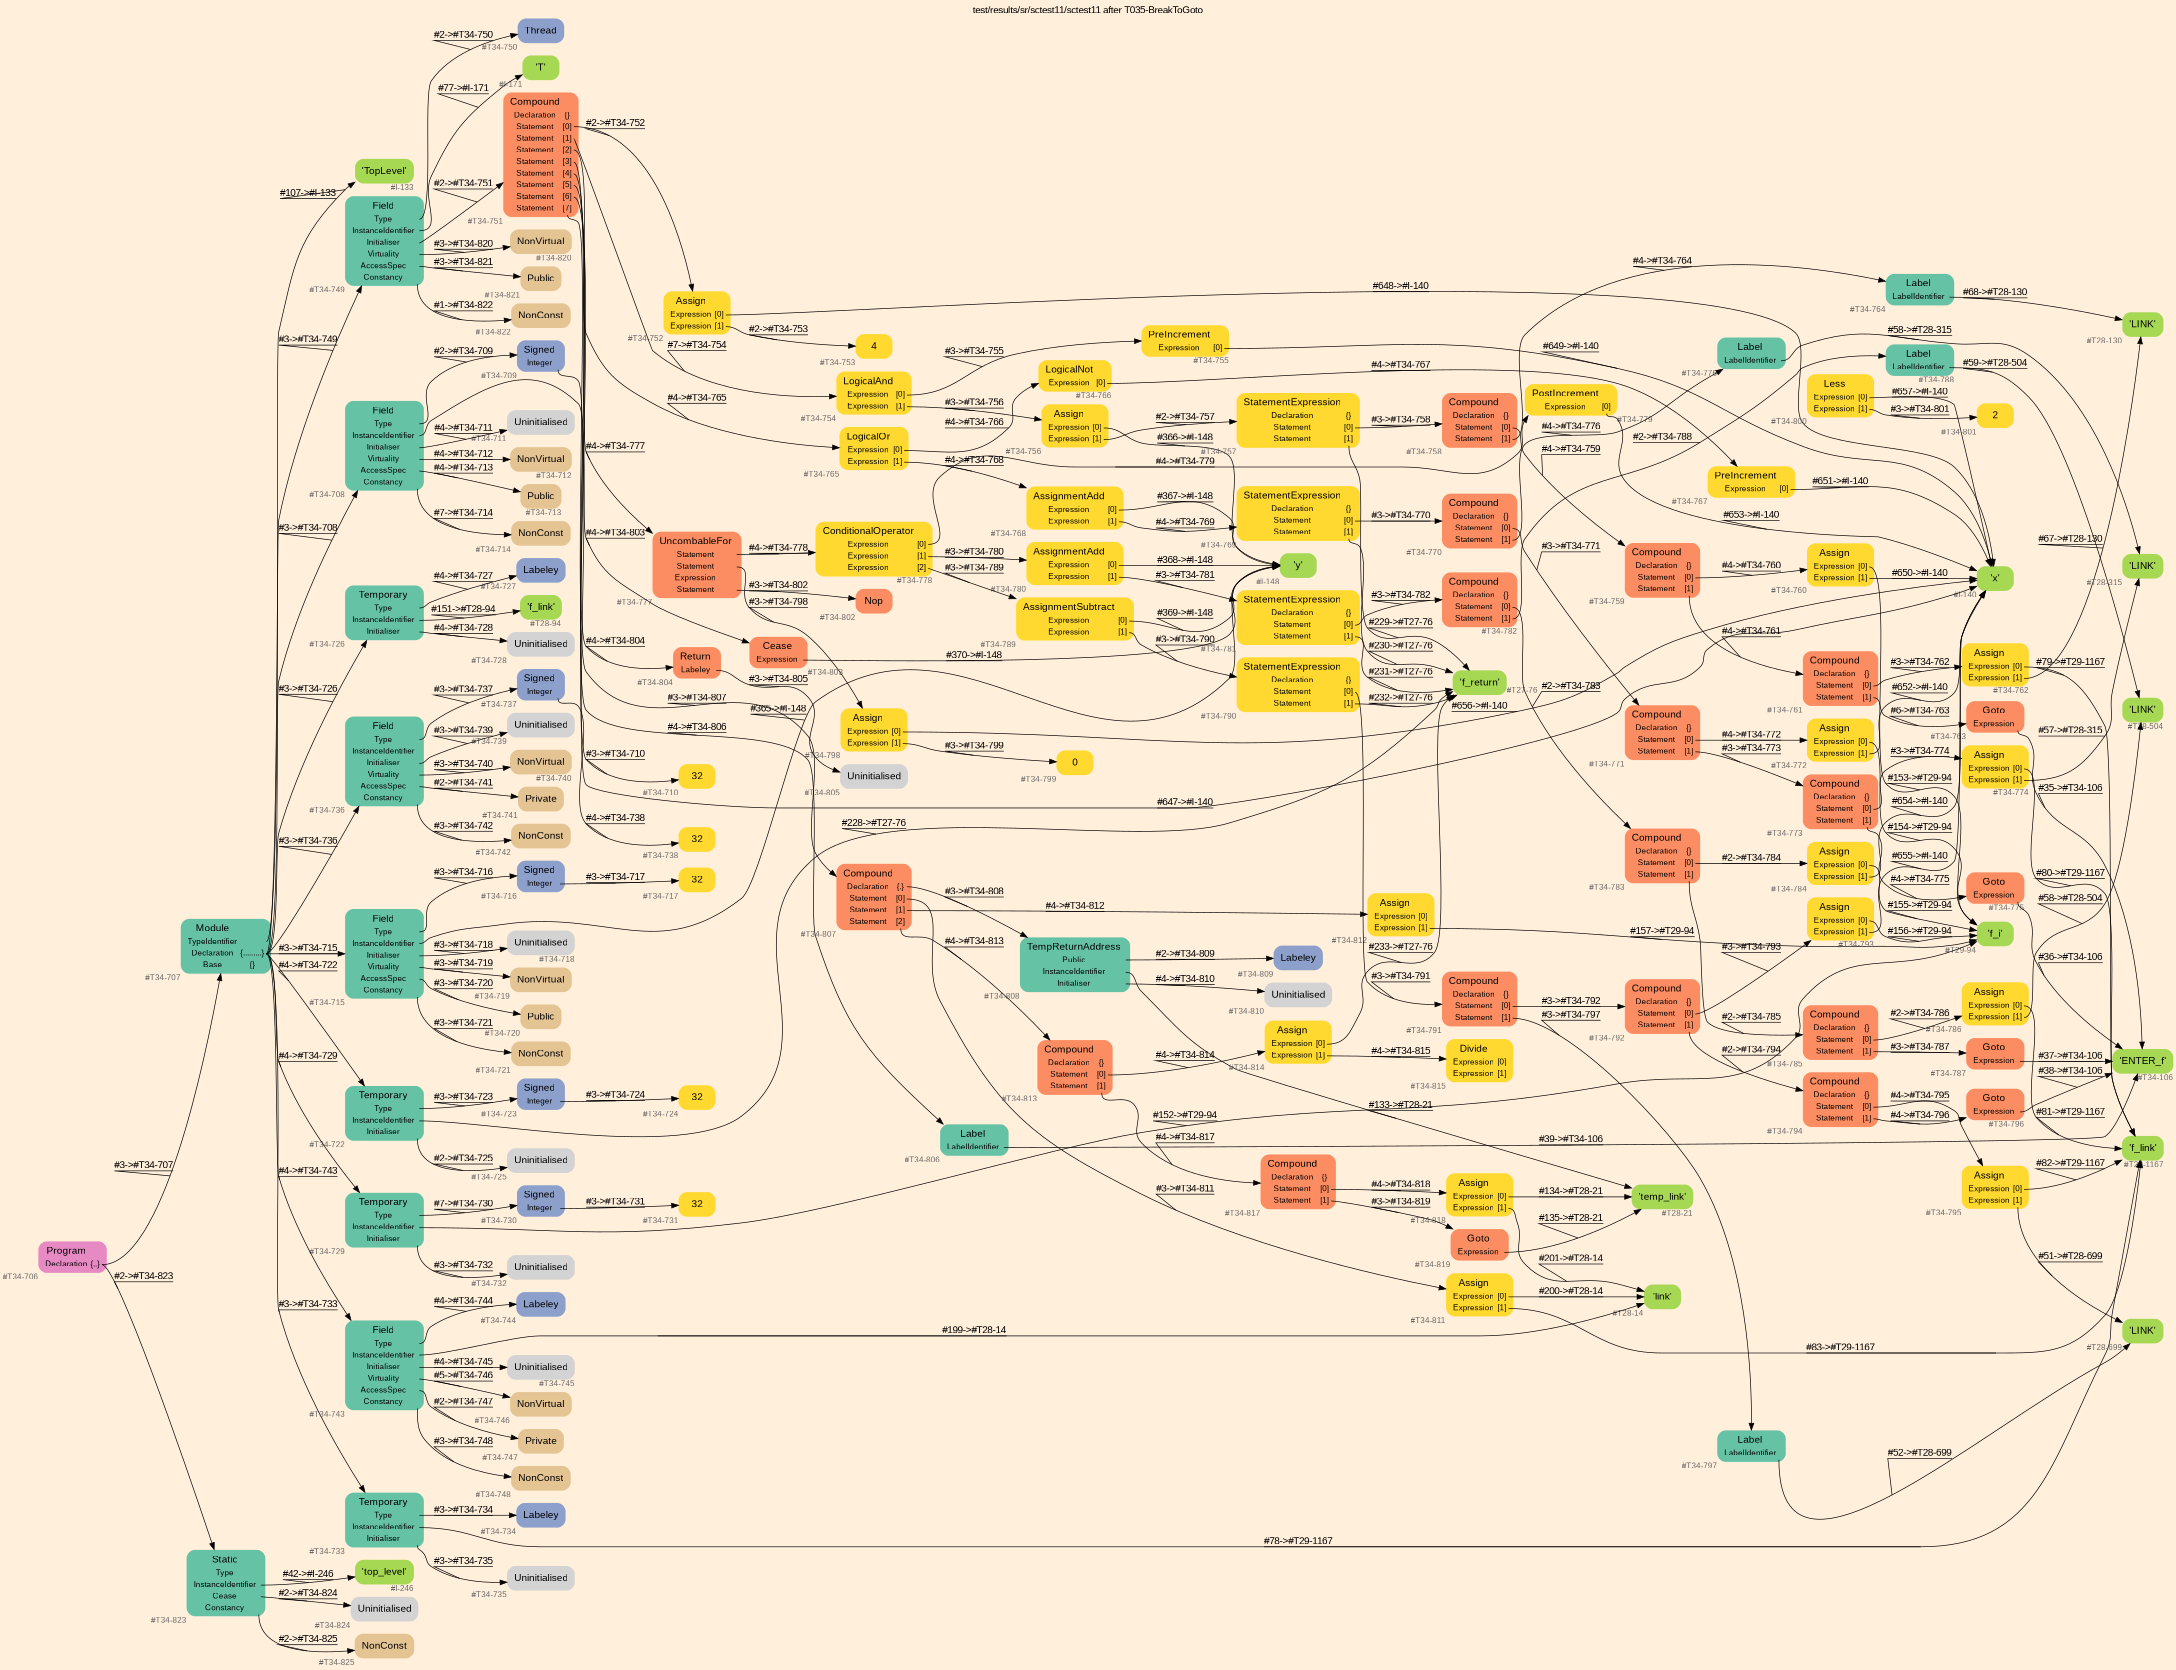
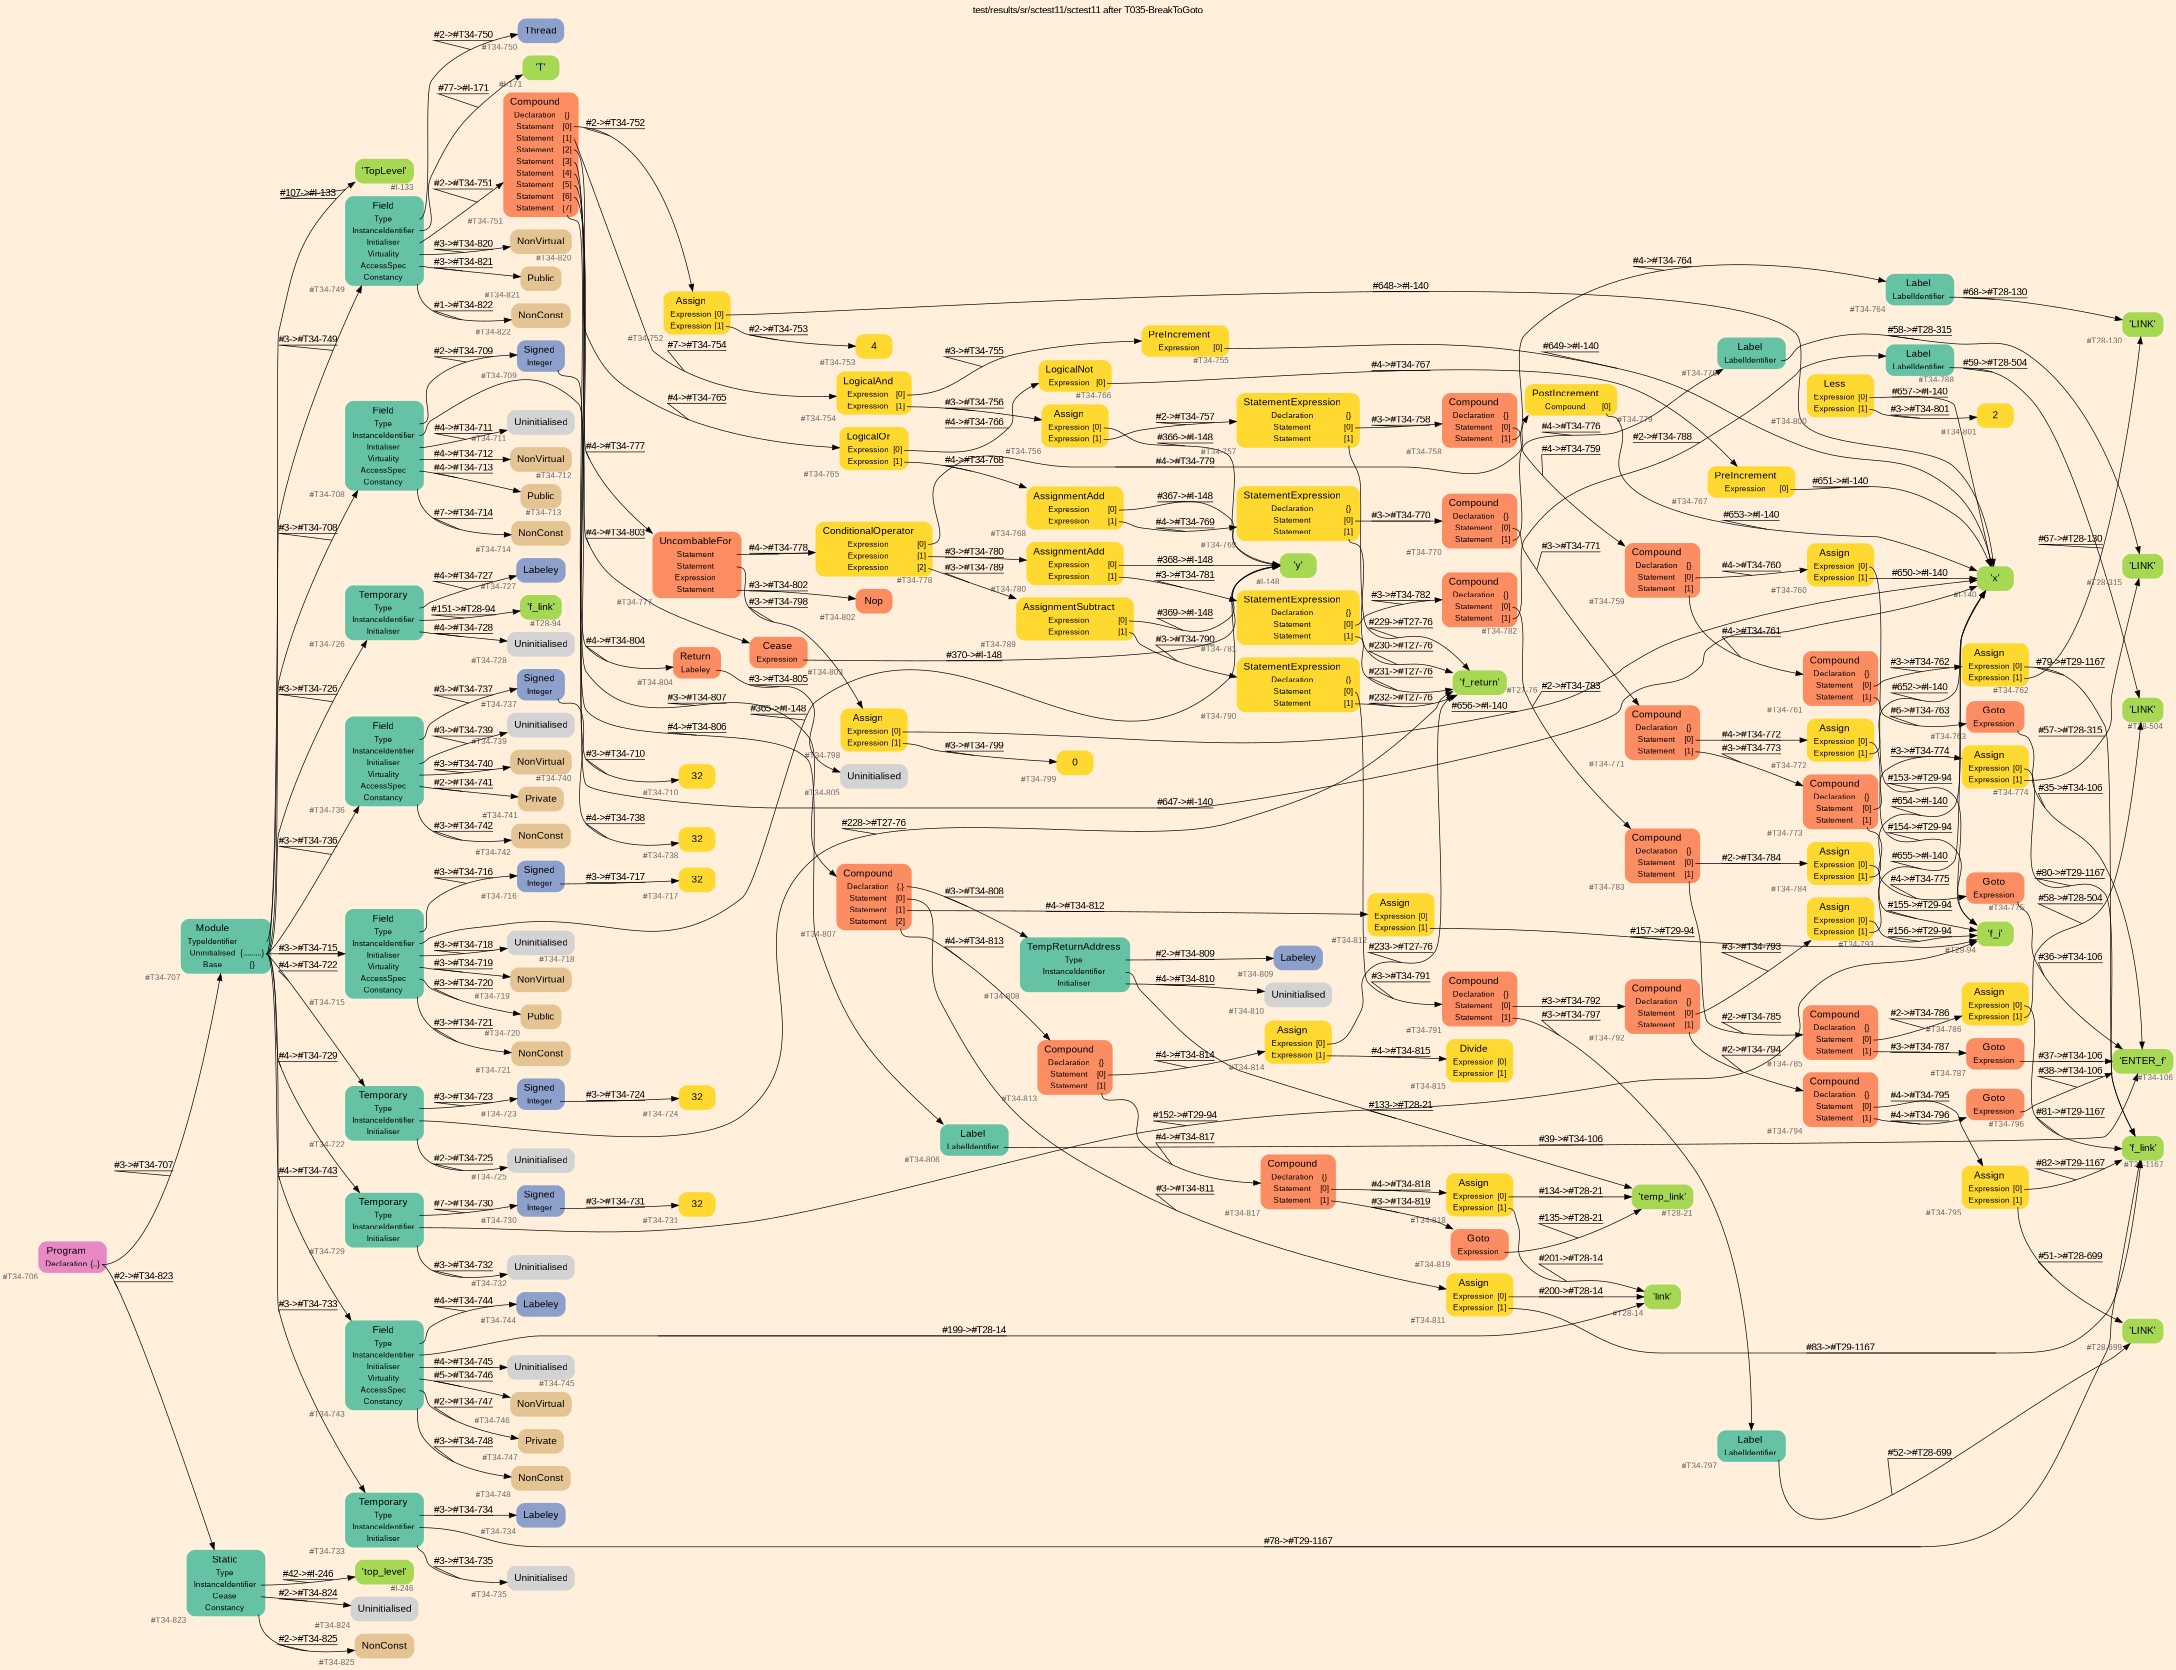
node "PostIncrement": text "Expression" -> "Compound"
node "Module": text "Declaration" -> "Uninitialised"
node "TempReturnAddress": text "Public" -> "Type"
